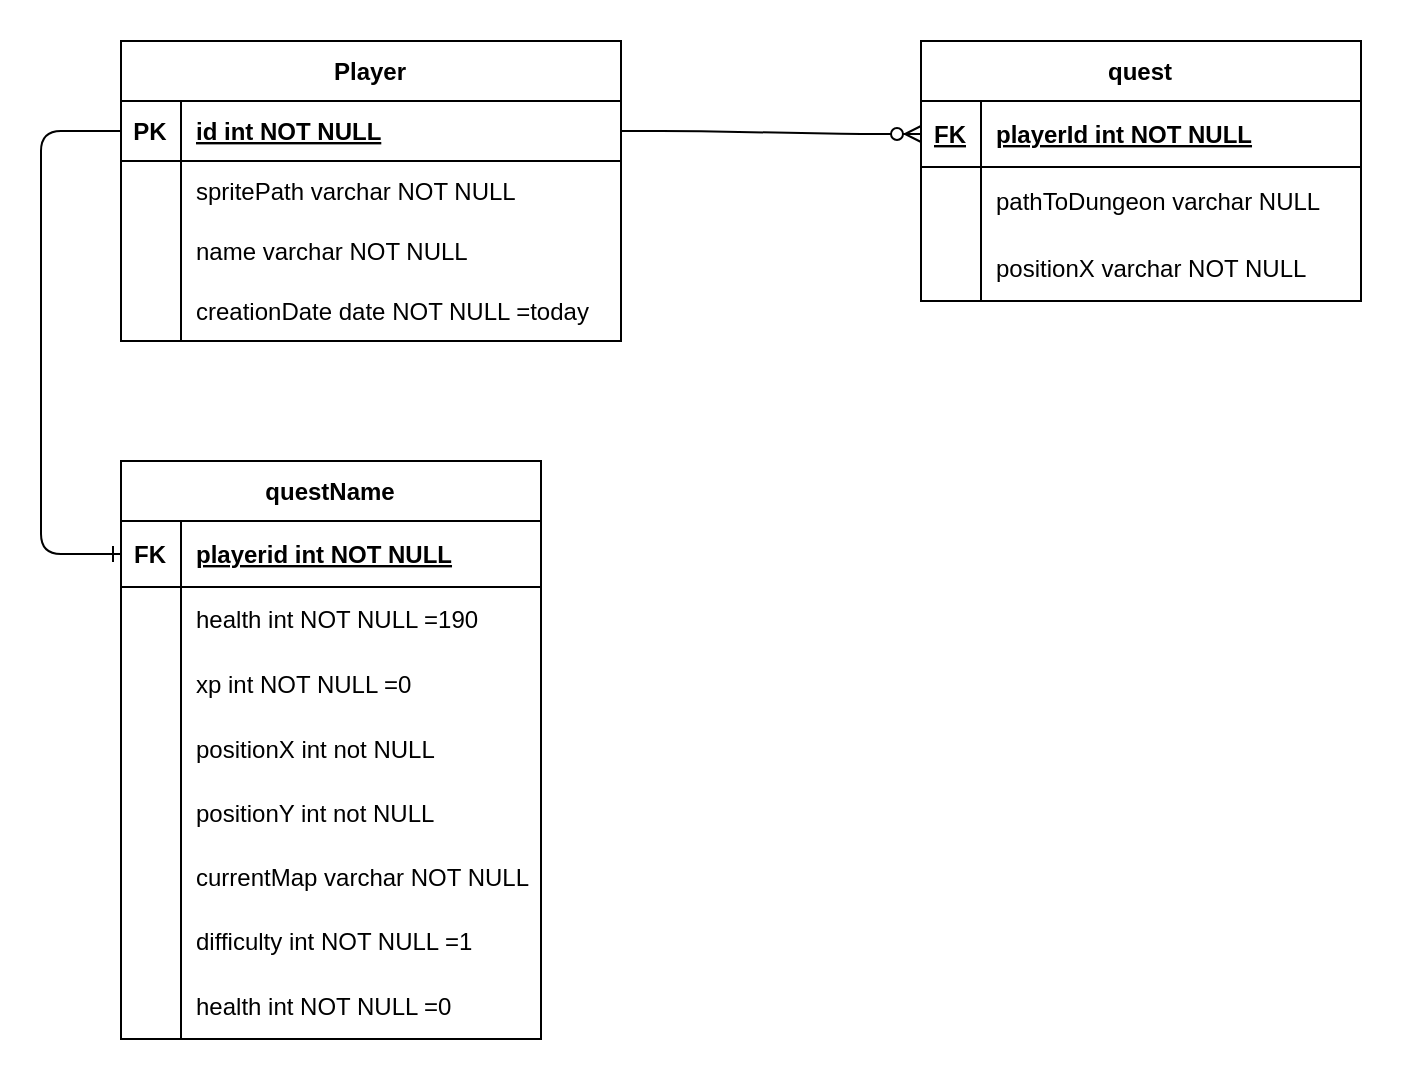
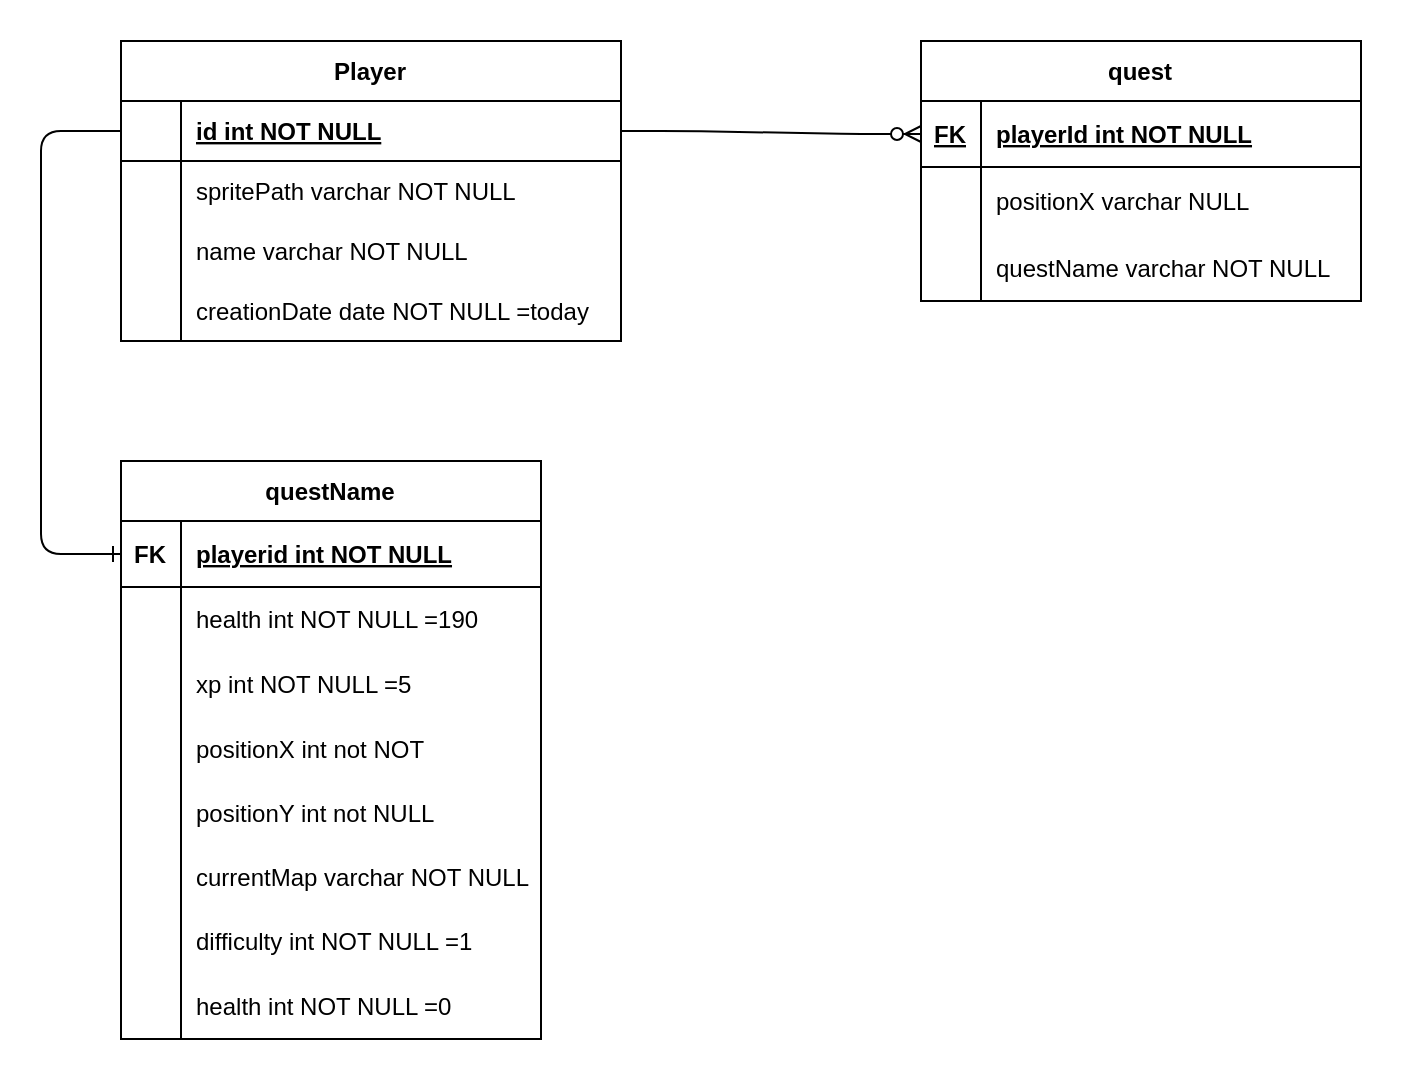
node "PK": removed
node "pathToDungeon varchar NULL": label "pathToDungeon varchar NULL" -> "positionX varchar NULL"
node "positionX varchar NOT NULL": label "positionX varchar NOT NULL" -> "questName varchar NOT NULL"
node "xp int NOT NULL =0": label "xp int NOT NULL =0" -> "xp int NOT NULL =5"
node "positionX int not NULL": label "positionX int not NULL" -> "positionX int not NOT"
